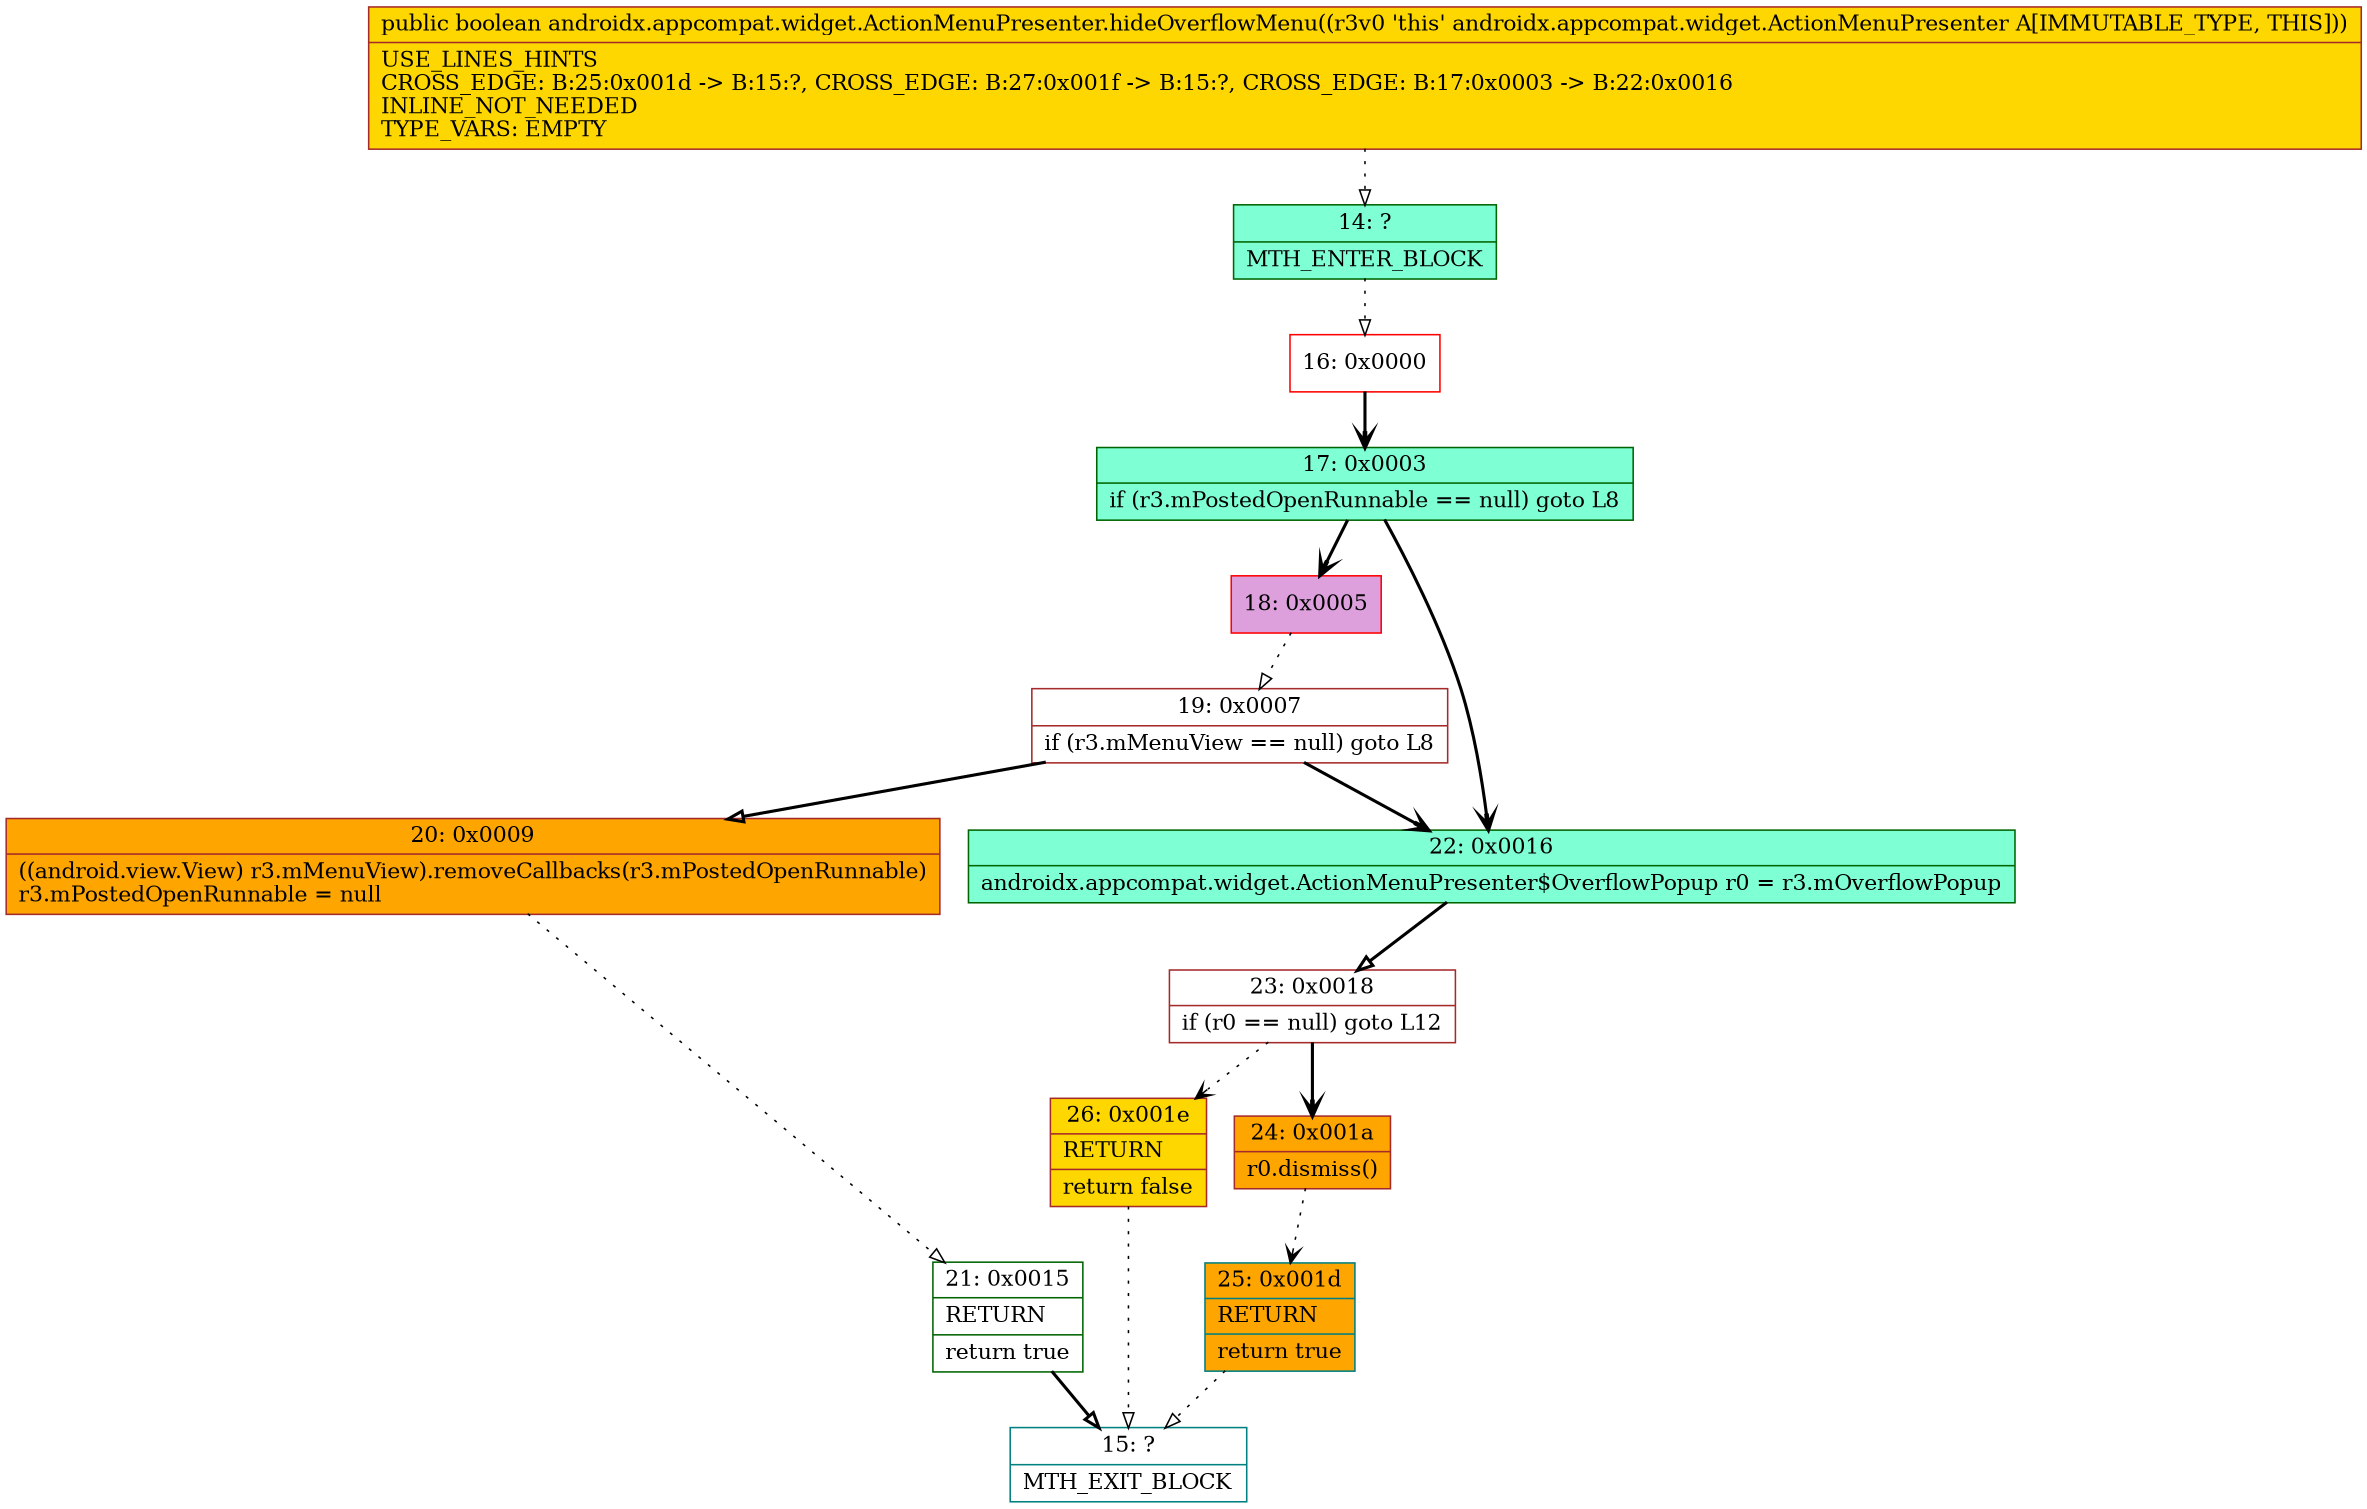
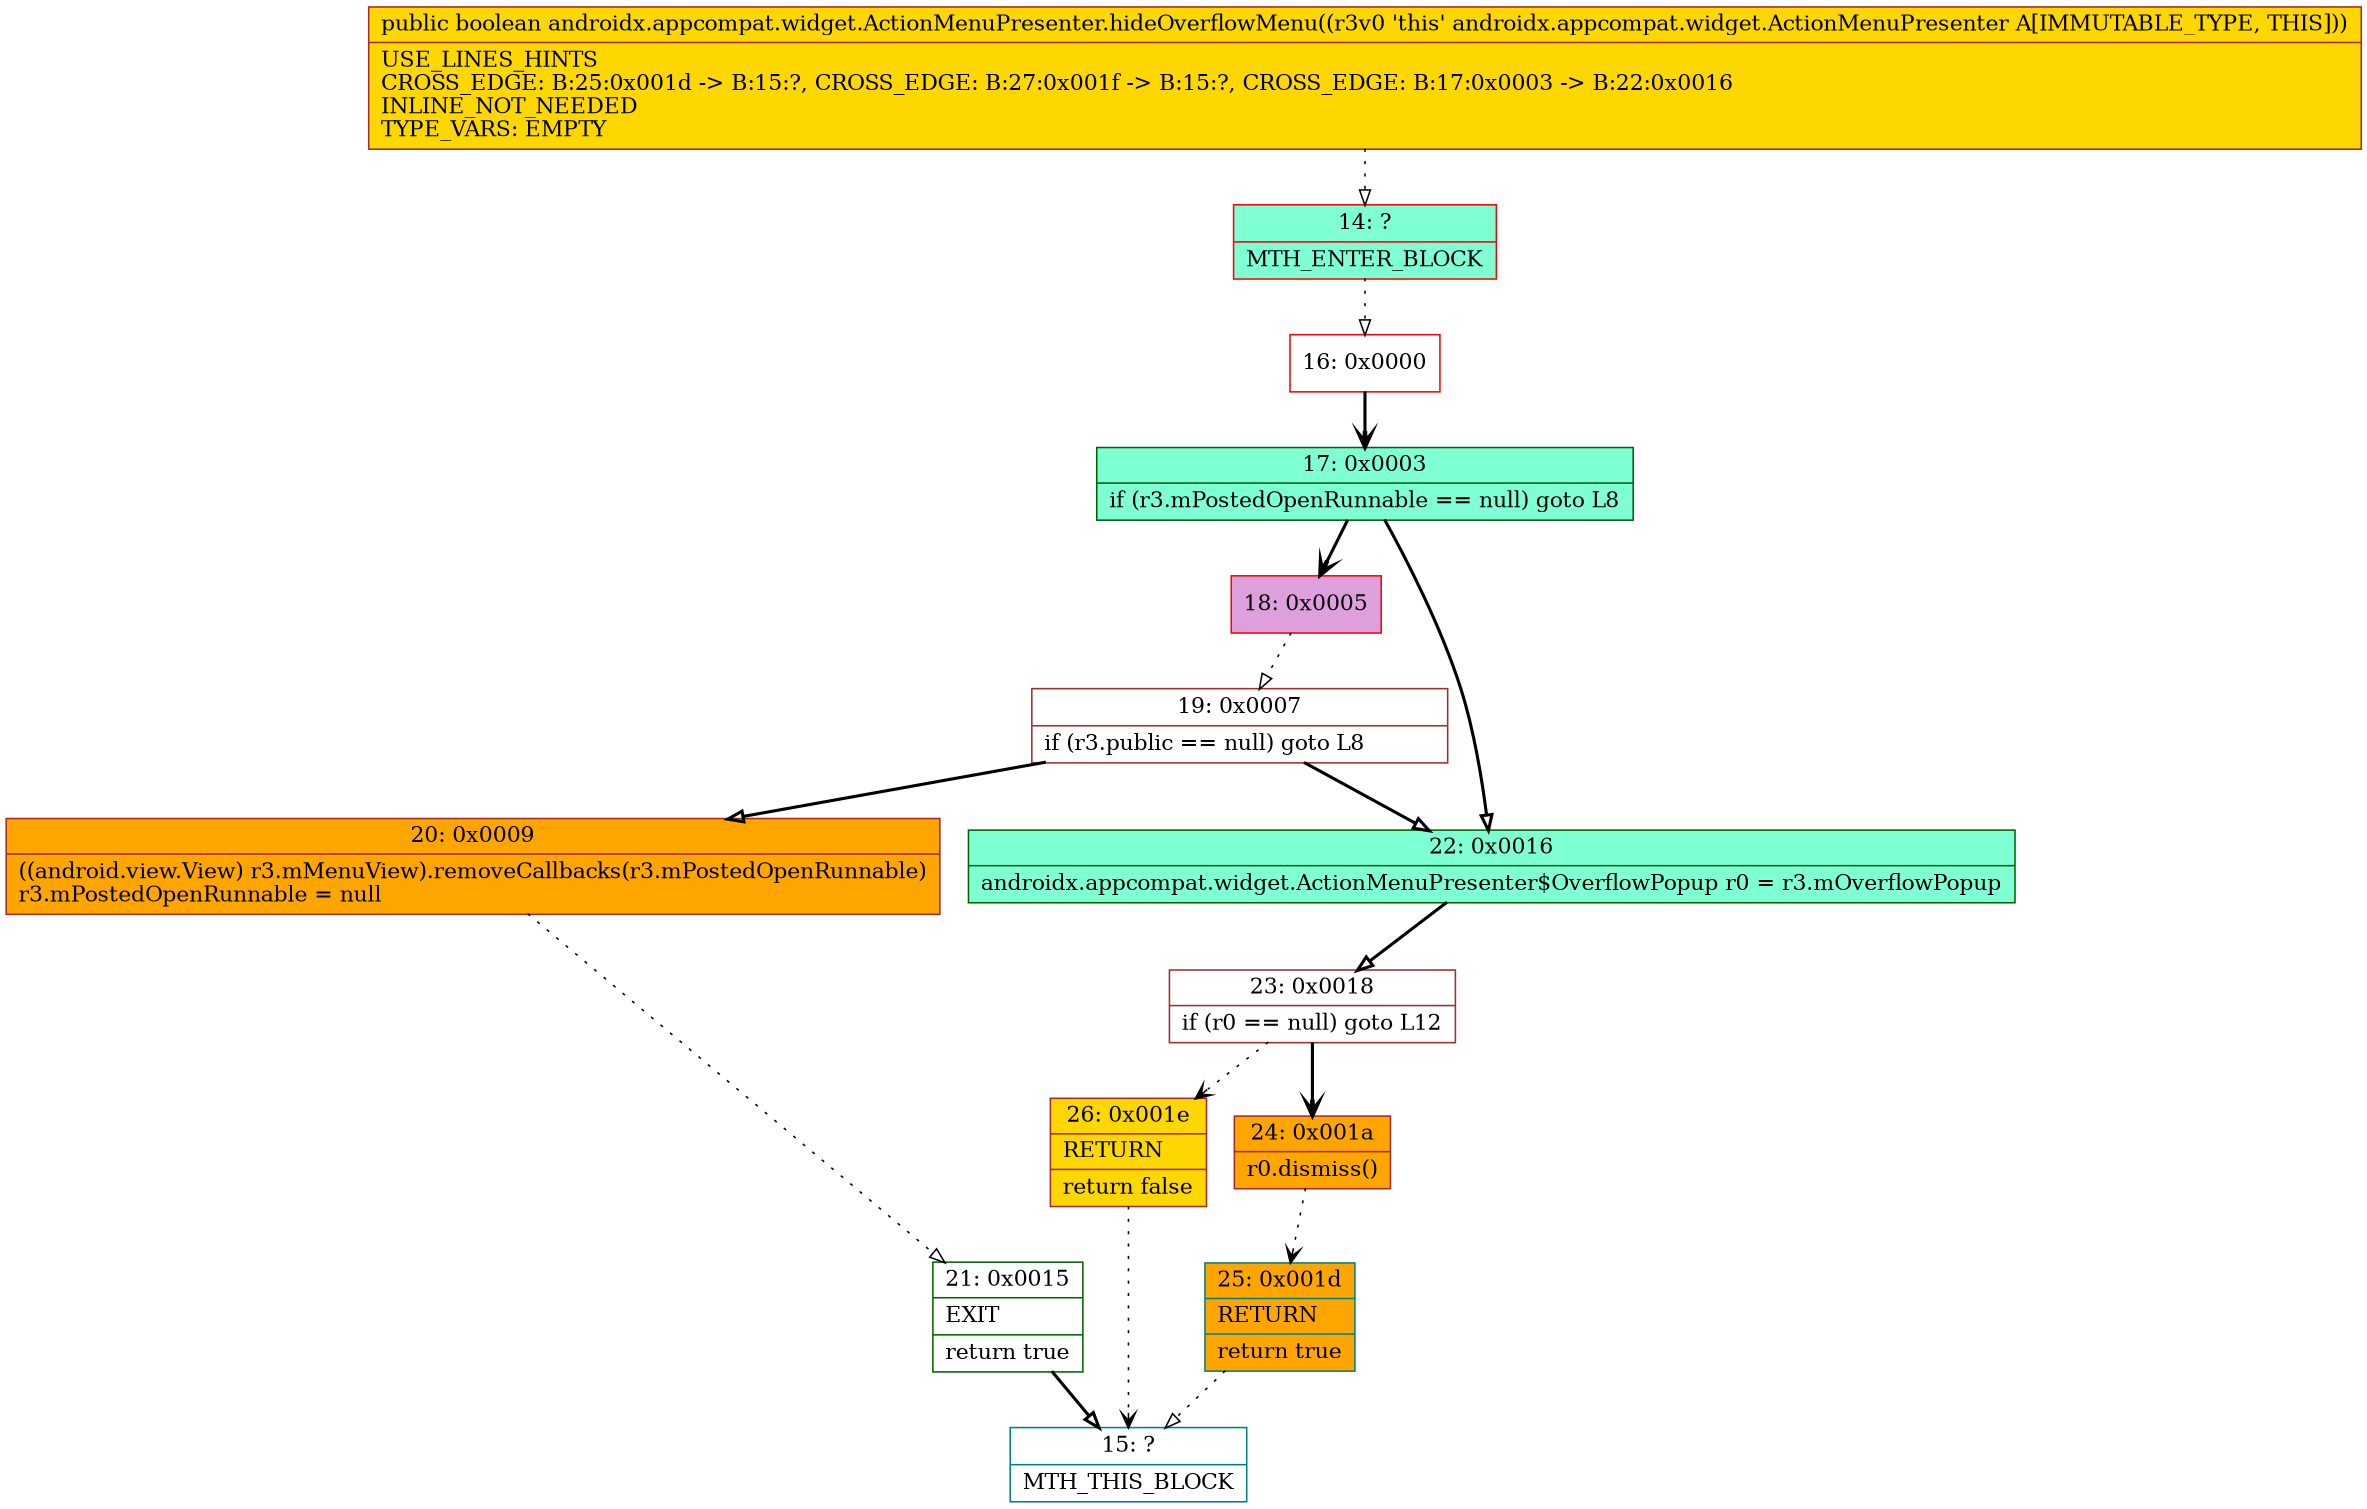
node "14: ?": color darkgreen -> red
edge "17: 0x0003" -> "22: 0x0016": arrowhead vee -> onormal
node "19: 0x0007": text "if (r3.mMenuView == null) goto L8" -> "if (r3.public == null) goto L8"
edge "19: 0x0007" -> "22: 0x0016": arrowhead vee -> onormal
edge "26: 0x001e" -> "15: ?": arrowhead onormal -> vee
node "21: 0x0015": text "RETURN" -> "EXIT"
node "15: ?": text "MTH_EXIT_BLOCK" -> "MTH_THIS_BLOCK"
